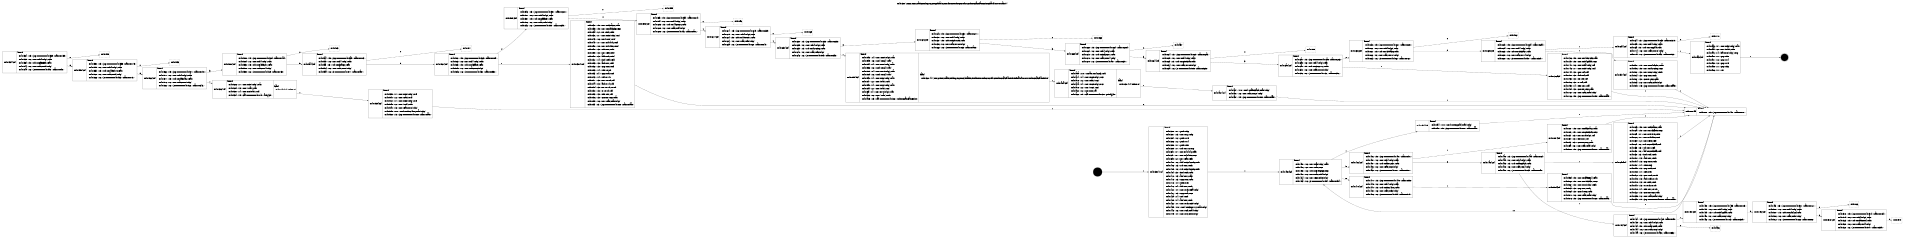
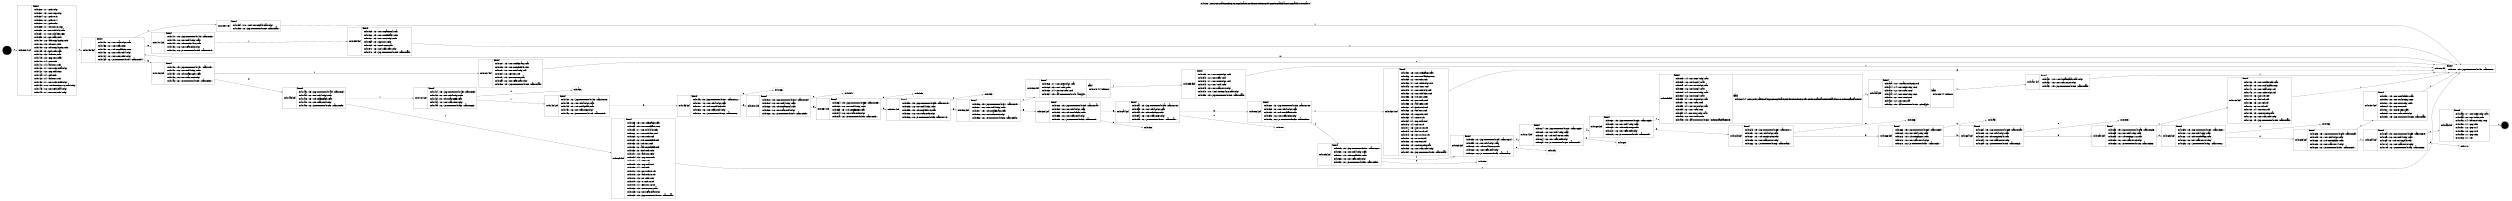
edge "0x401518 [28]" -> "0x401534 [28]": added, label "6"
